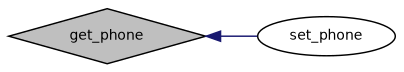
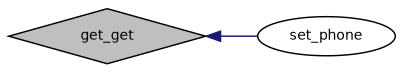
node "get_phone": label "get_phone" -> "get_get"
